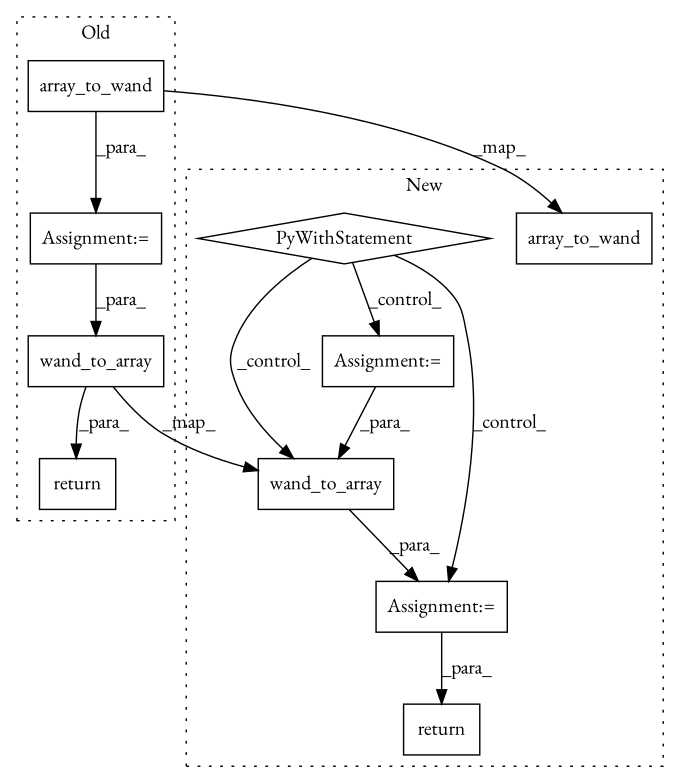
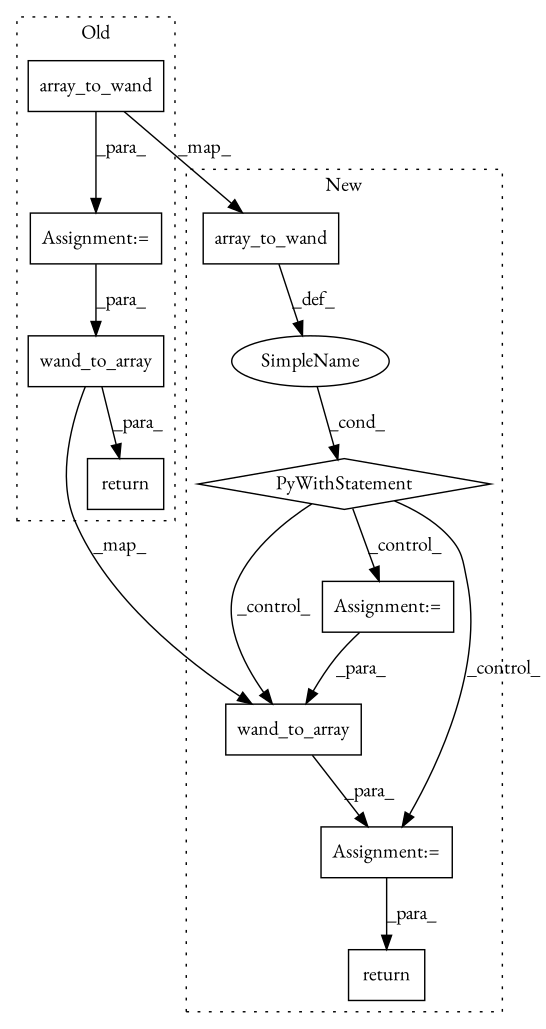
node "SimpleName": added
